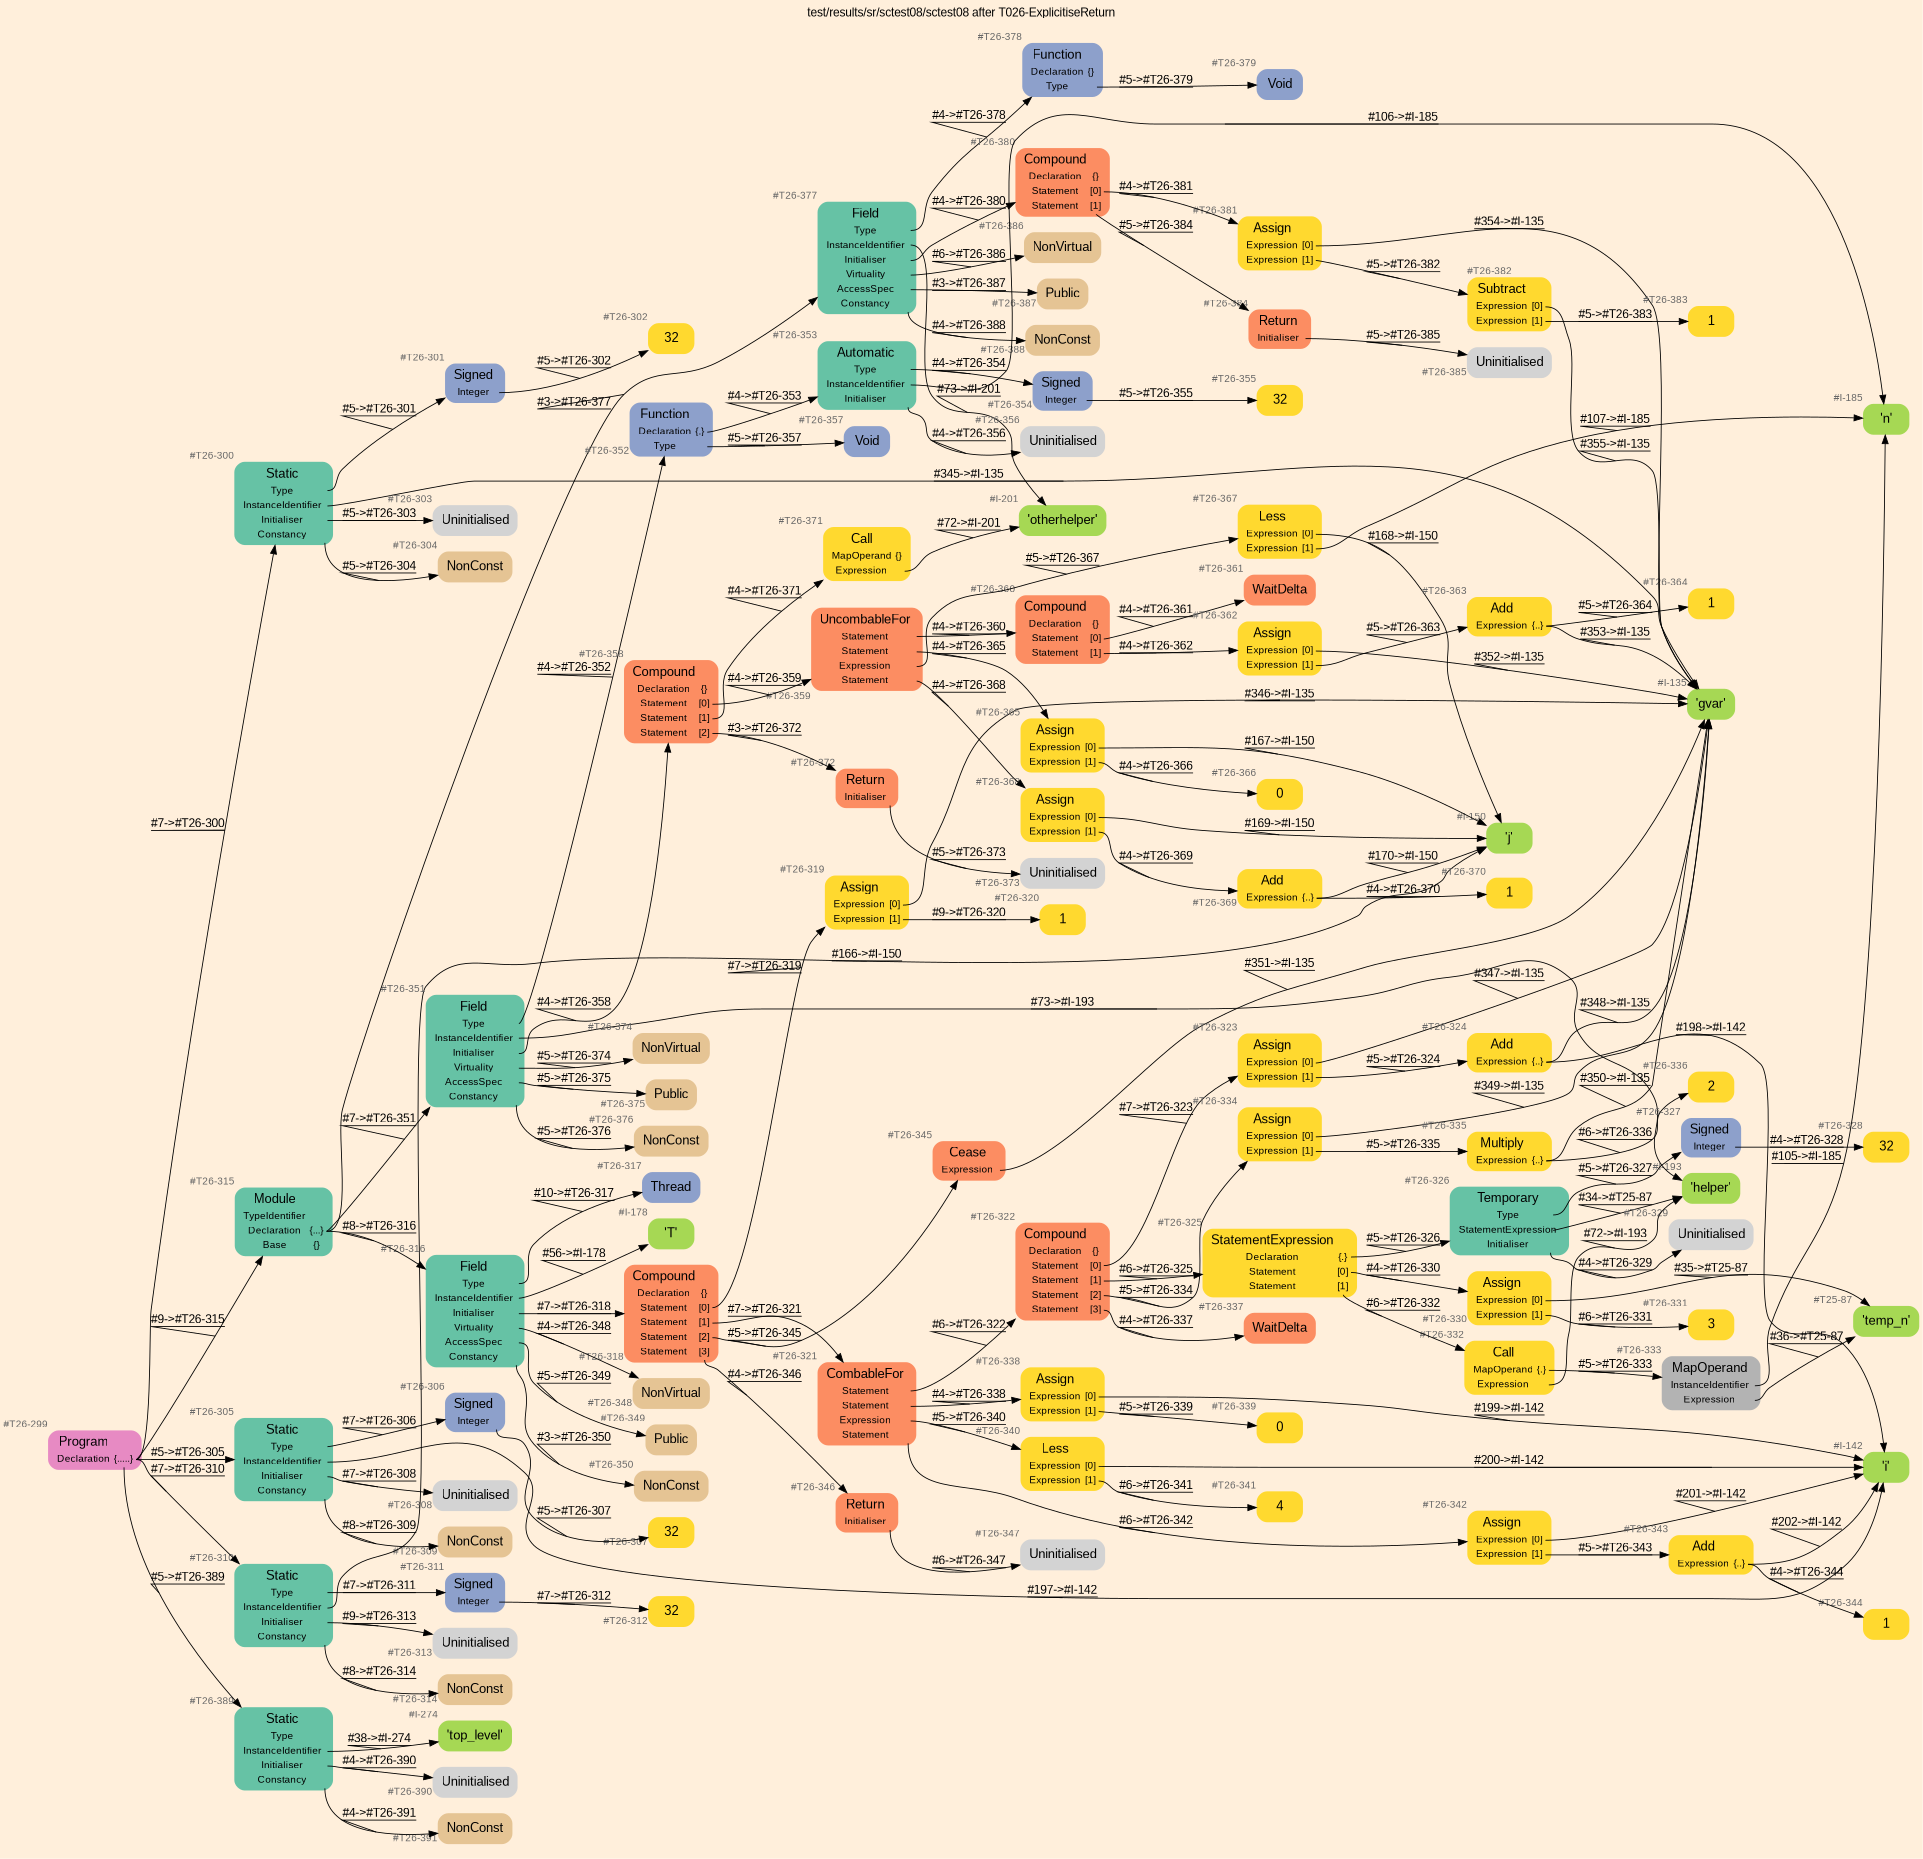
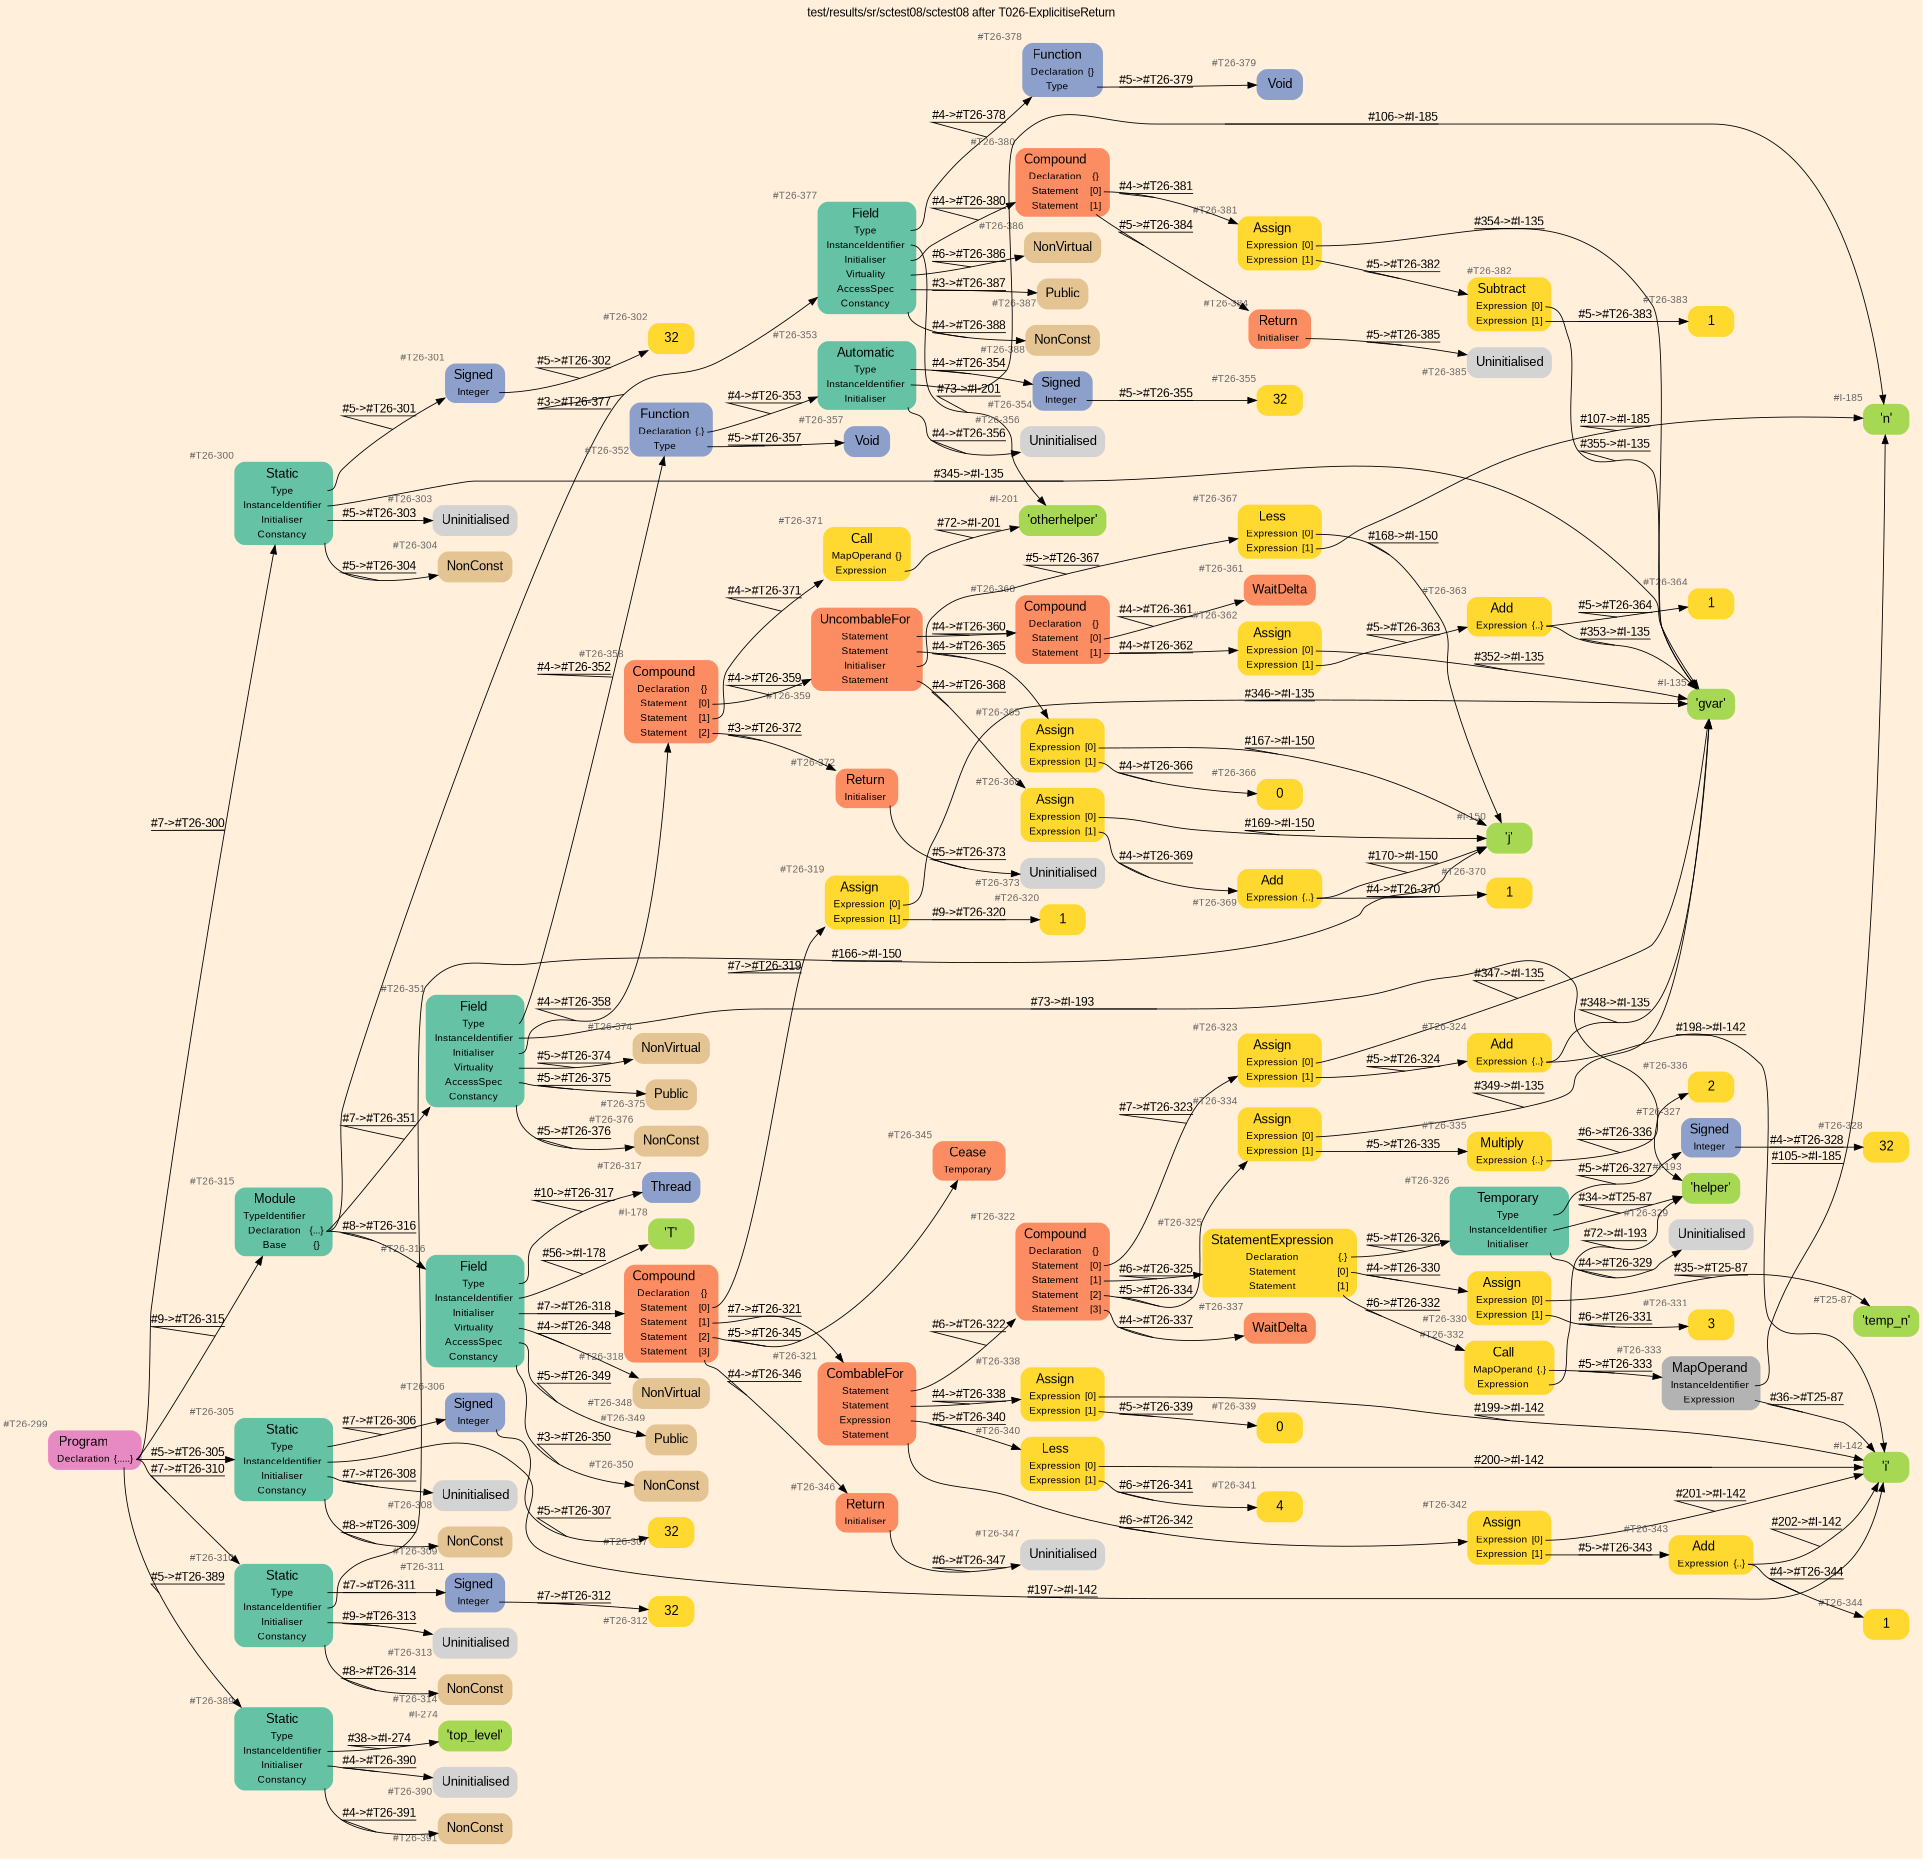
node "UncombableFor": text "Expression" -> "Initialiser"
edge "Multiply" -> "'gvar'": removed, label "#350->#I-135"
edge "Cease" -> "'gvar'": removed, label "#351->#I-135"
node "Cease": text "Expression" -> "Temporary"
node "Temporary": text "StatementExpression" -> "InstanceIdentifier"
edge "MapOperand" -> "'temp_n'": now "MapOperand" -> "'i'"
